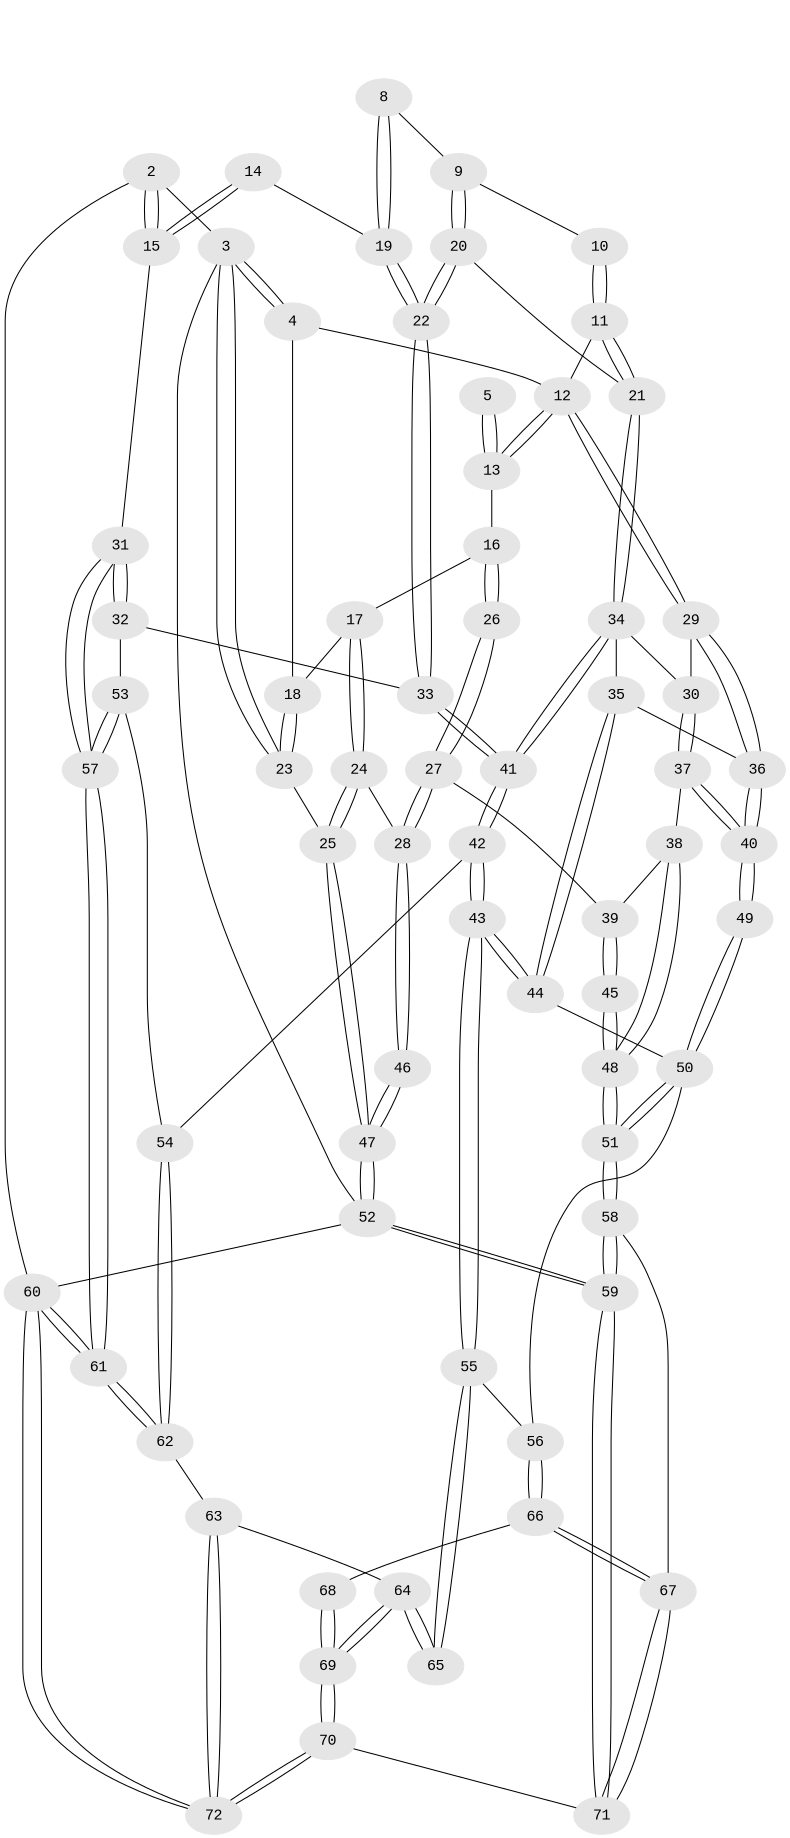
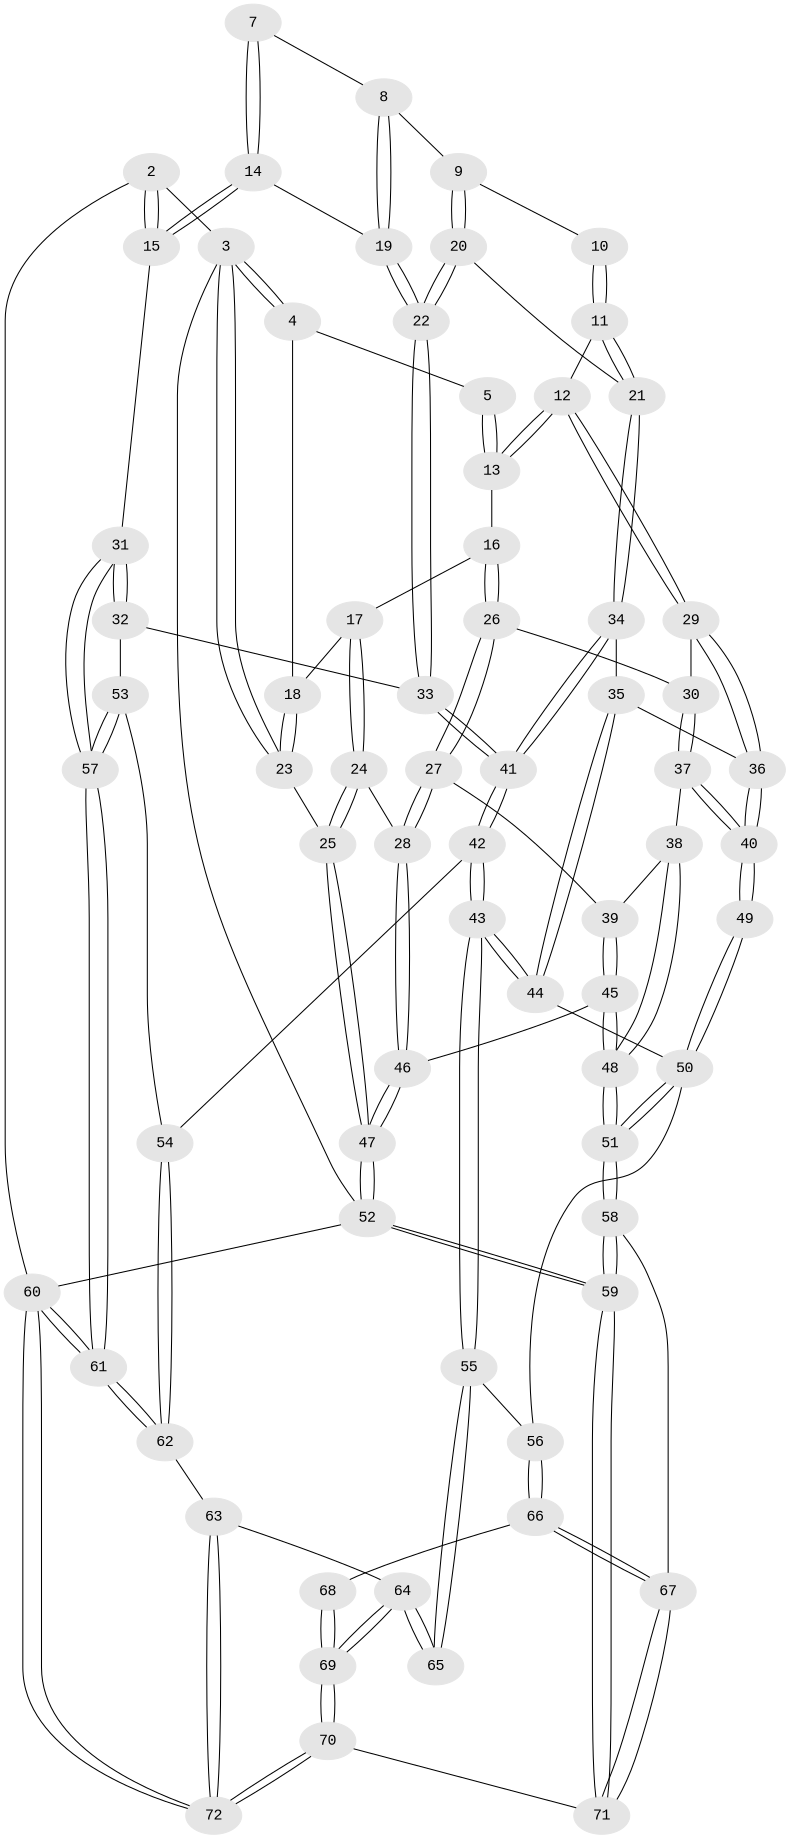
node "7": added
edge "4" -- "12": now "4" -- "5"
edge "34" -- "30": now "26" -- "30"
edge "45" -- "46": added
